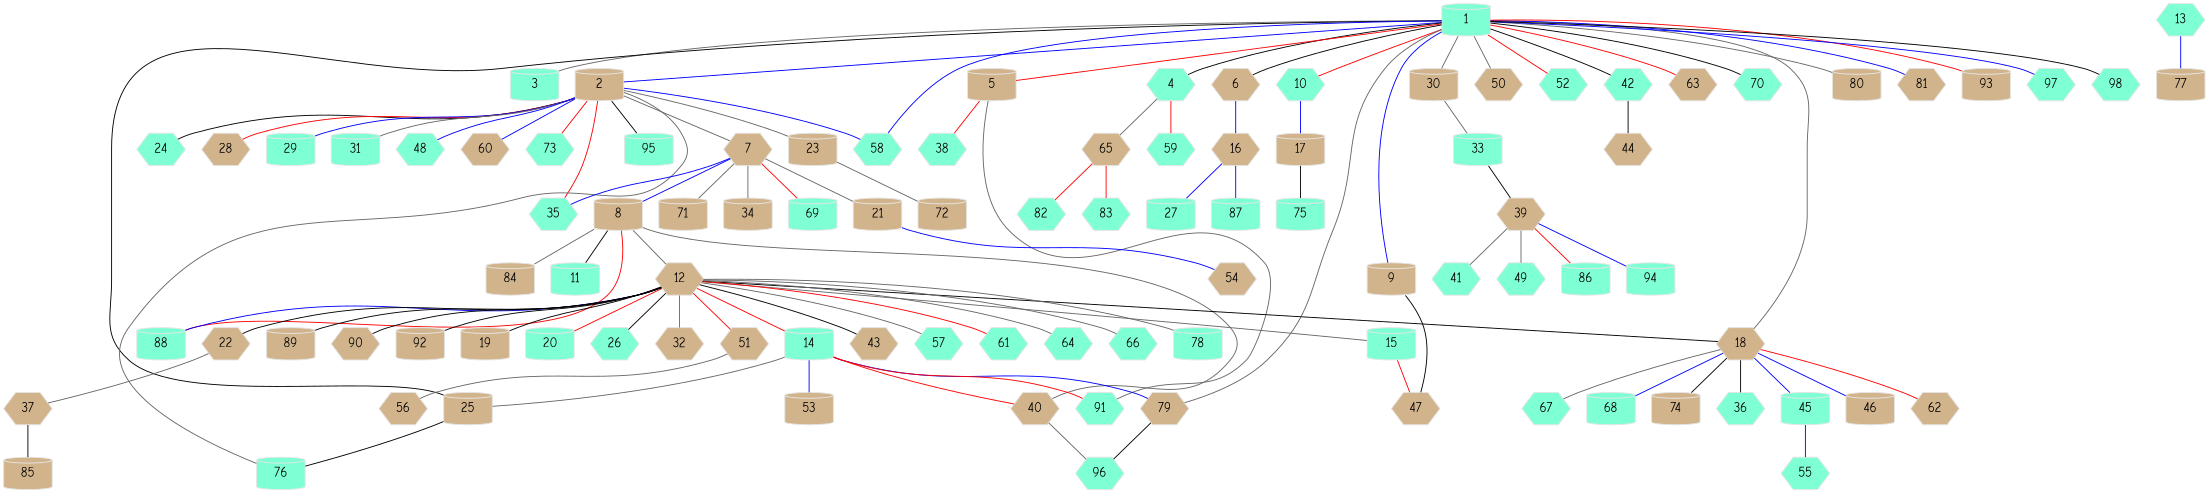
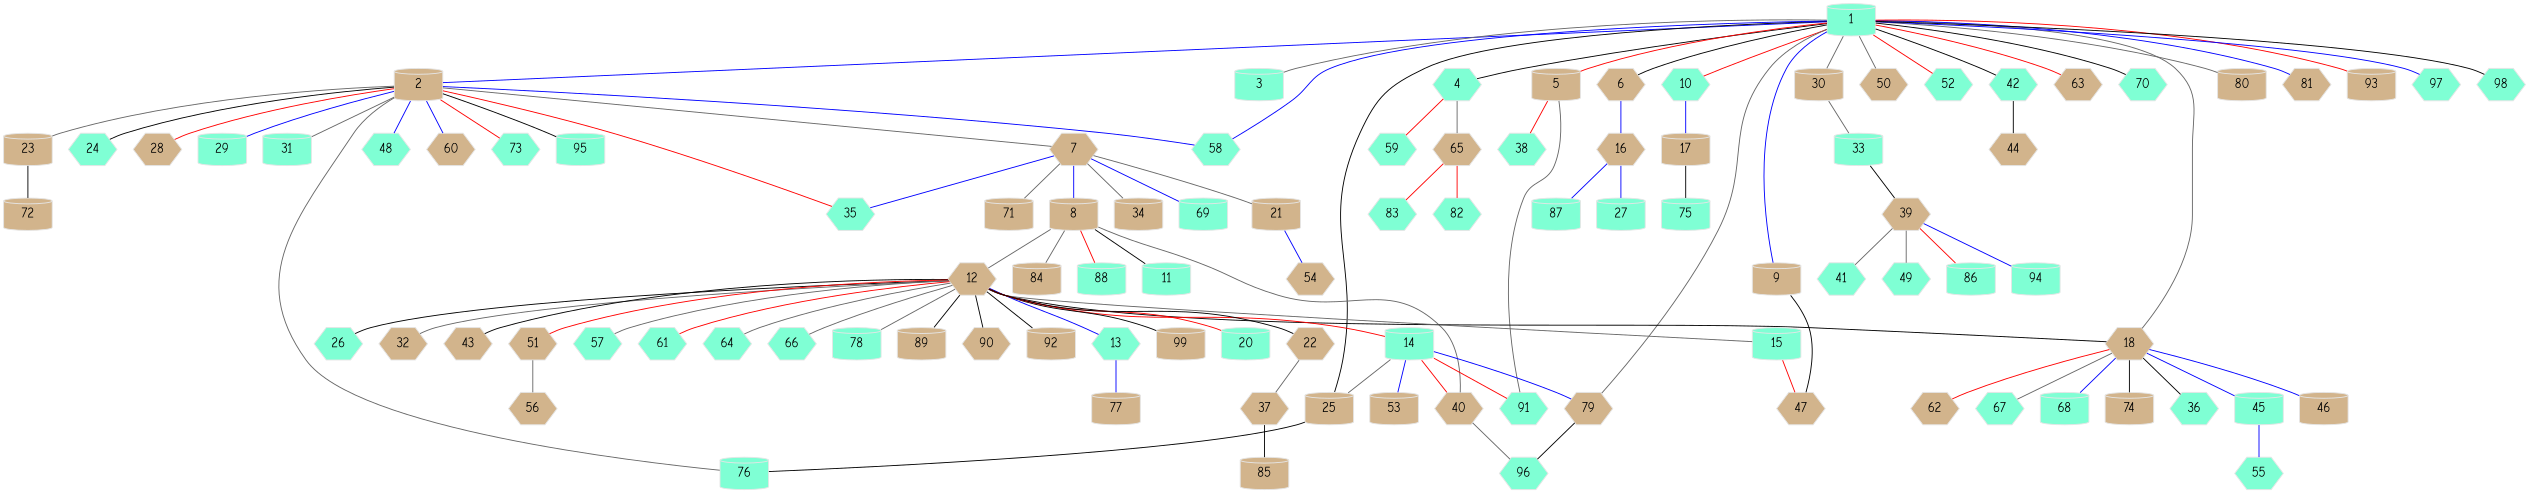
edge "7" -- "69": color red -> blue
edge "23" -- "72": color gray40 -> black
edge "12" -- "88": now "12" -- "13"
node "19": label "19" -> "99"
